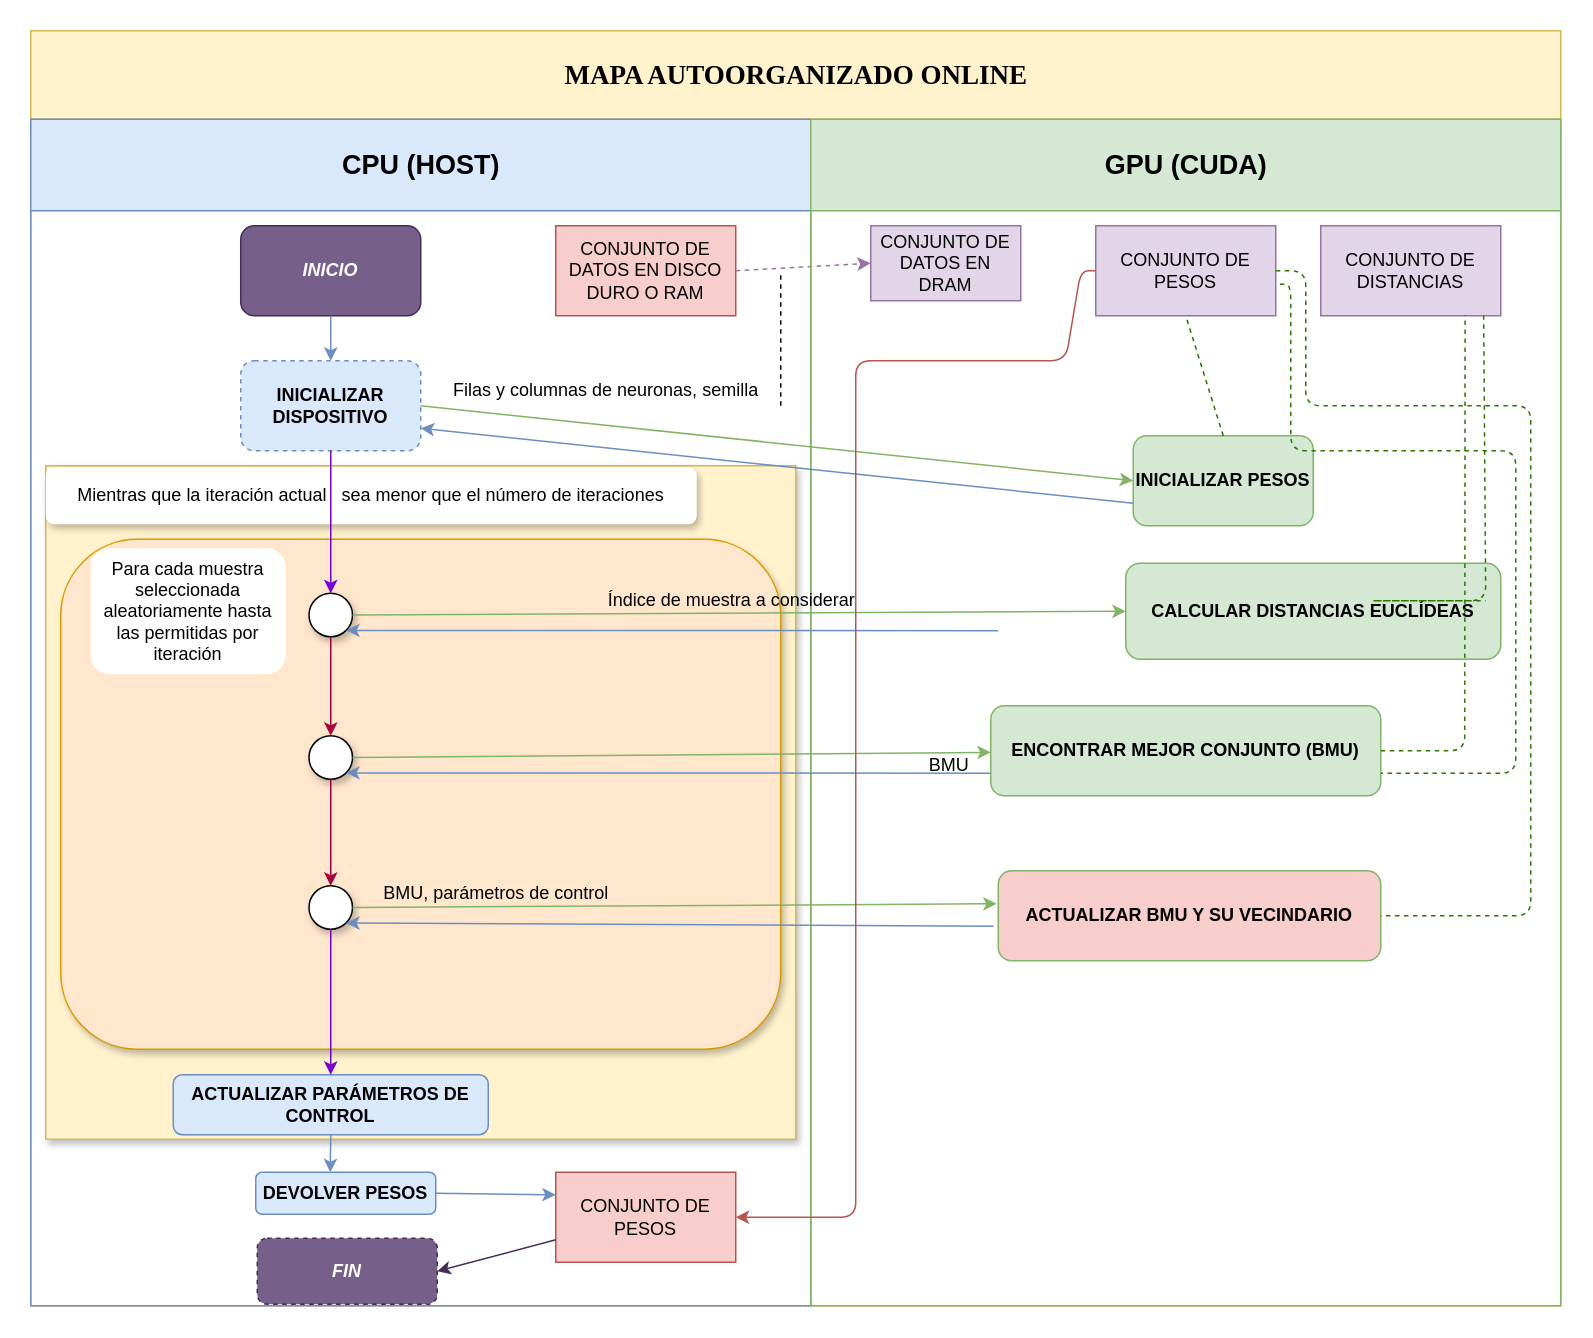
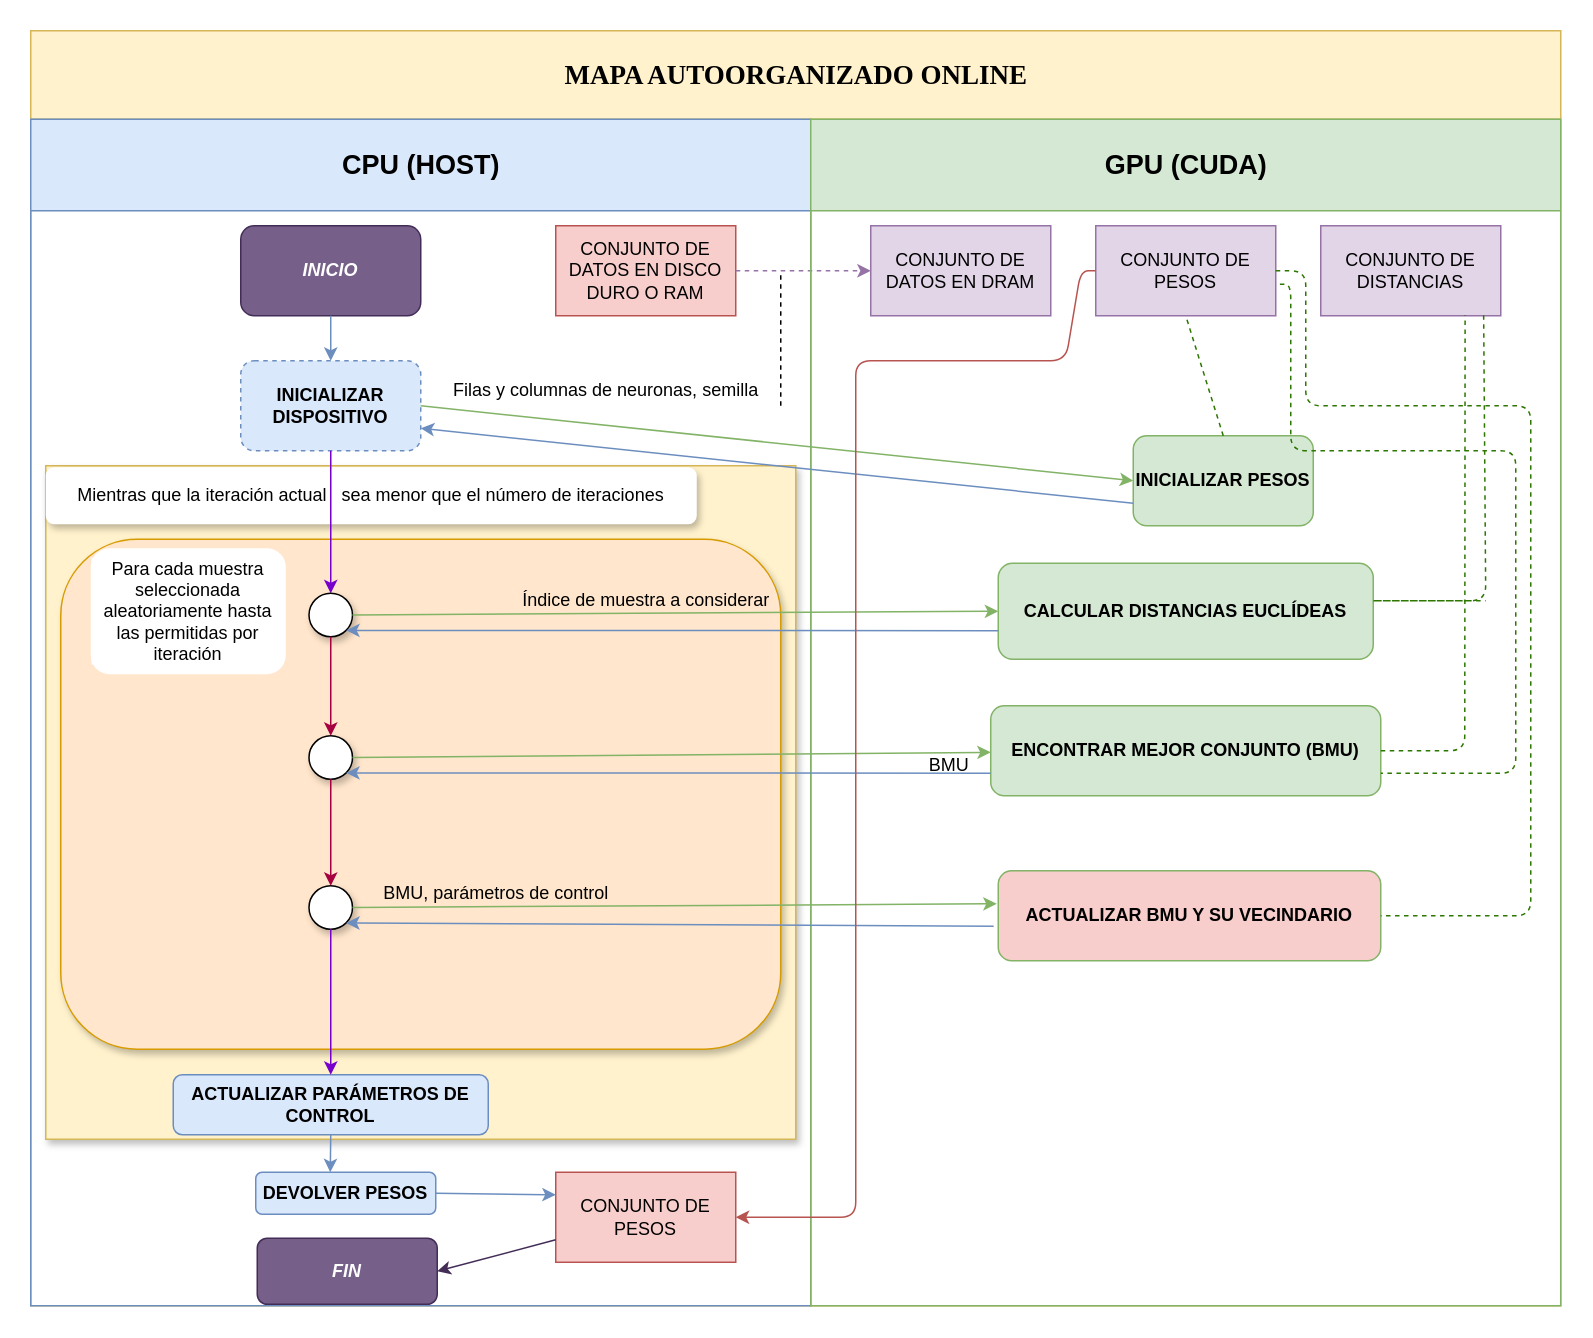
node "CONJUNTO DE DATOS EN DRAM": size 150x75 -> 180x90
node "CALCULAR DISTANCIAS EUCLÍDEAS": moved (1313, 611) -> (1186, 611)
node "FIN": style dashed -> solid
